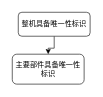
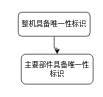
node "主要部件具备唯一性标识": moved (48, 69) -> (57, 69)
